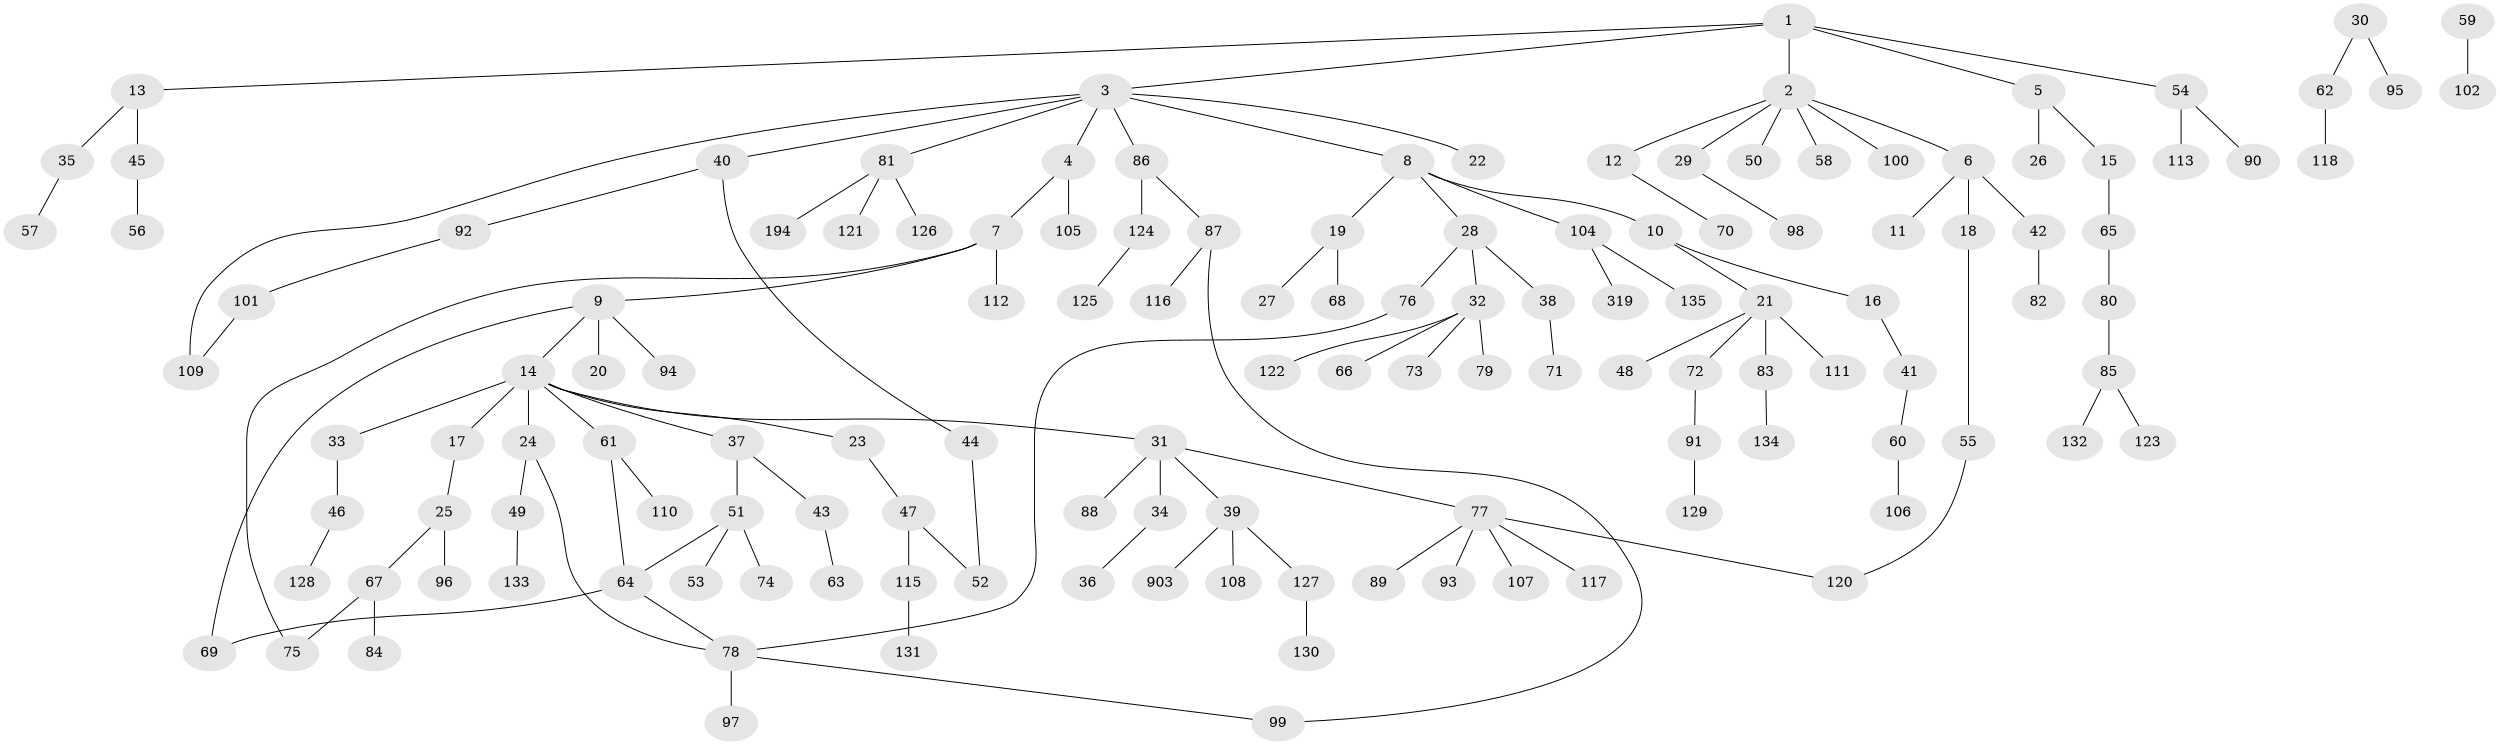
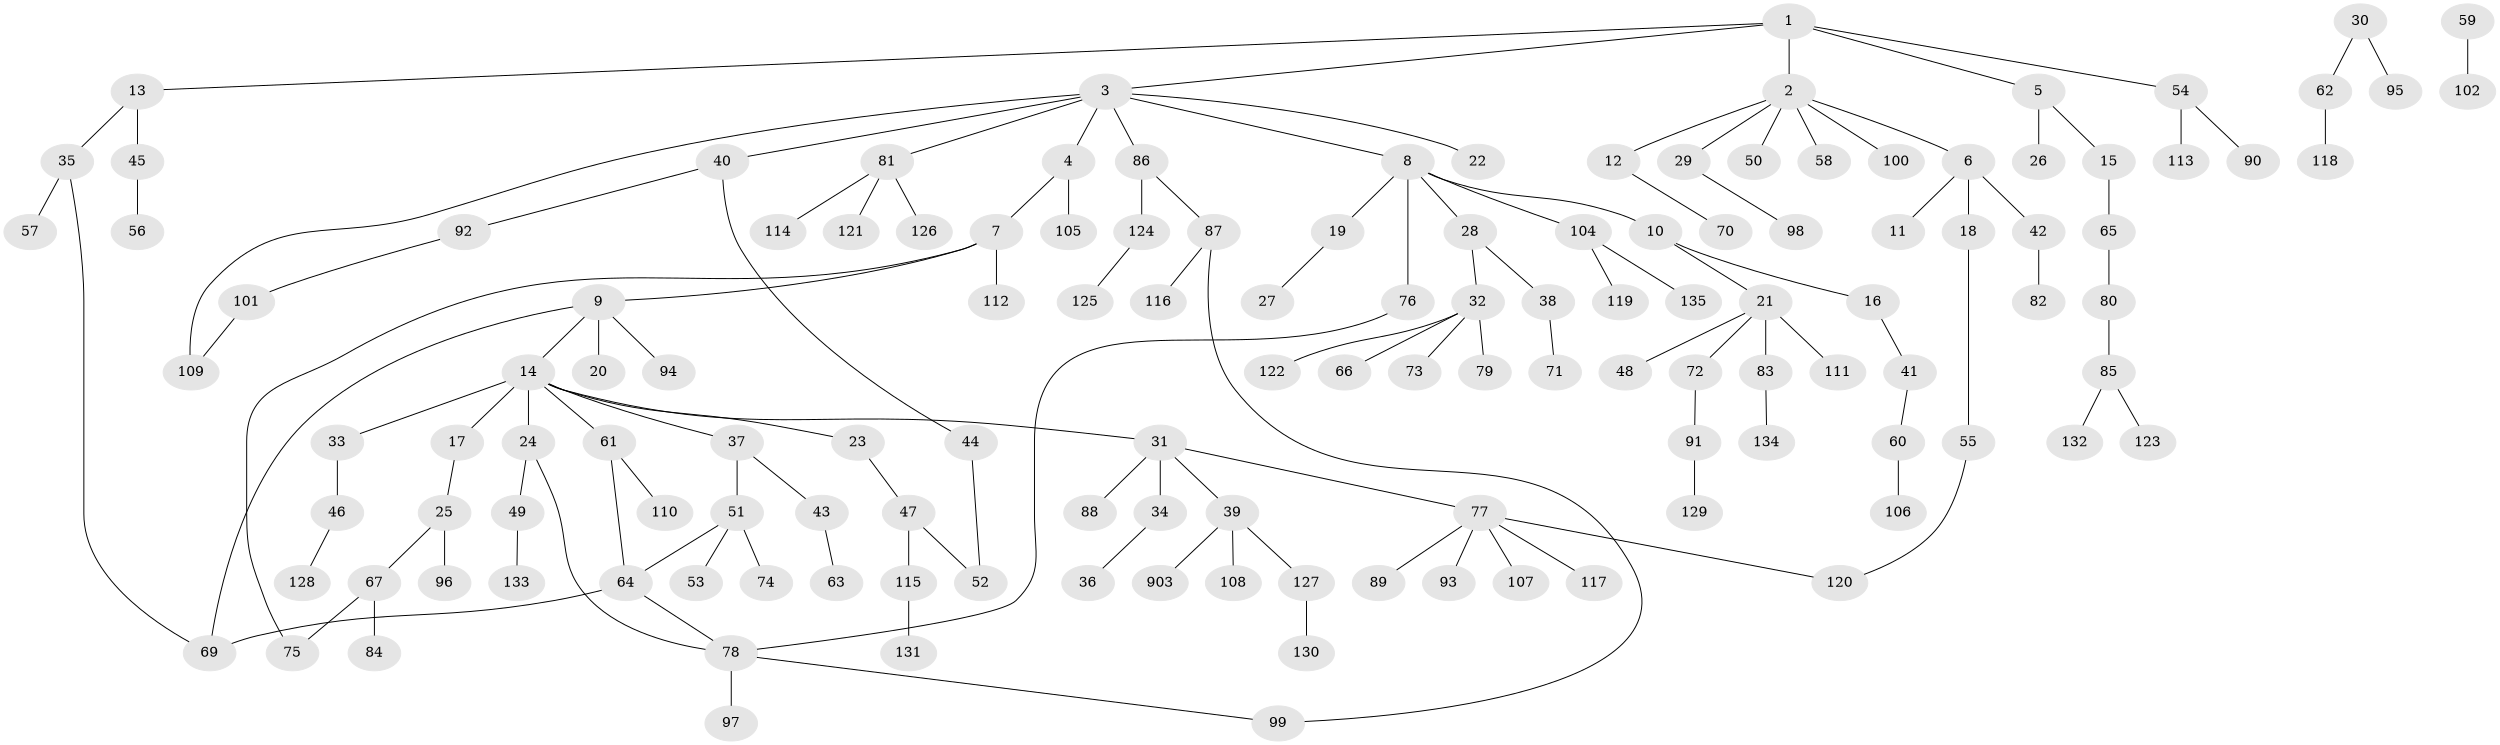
node "194": label "194" -> "114"
edge "28" -- "76": now "8" -- "76"
node "68": removed
node "319": label "319" -> "119"
edge "35" -- "69": added
